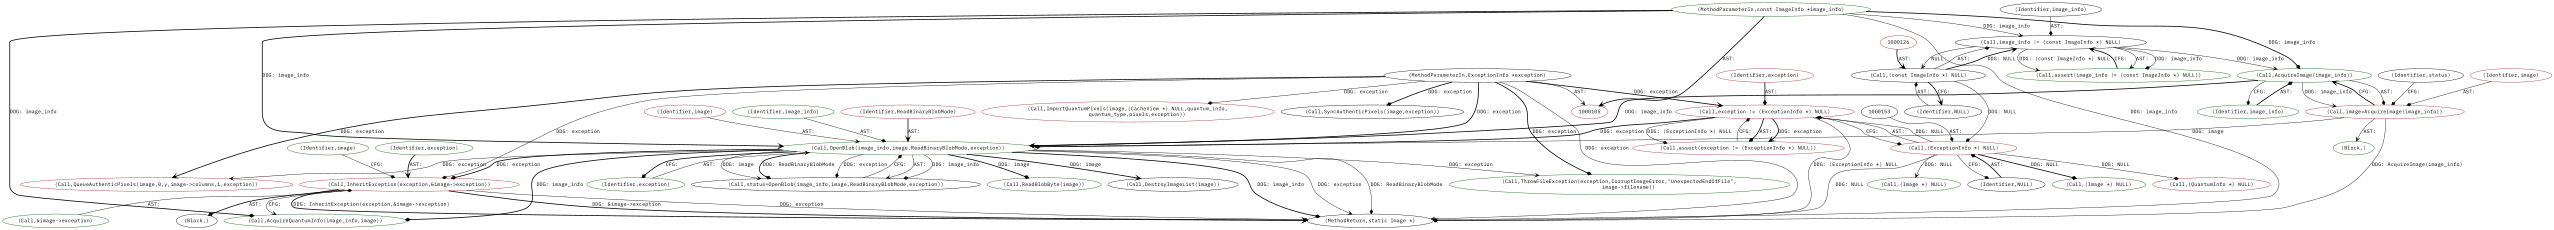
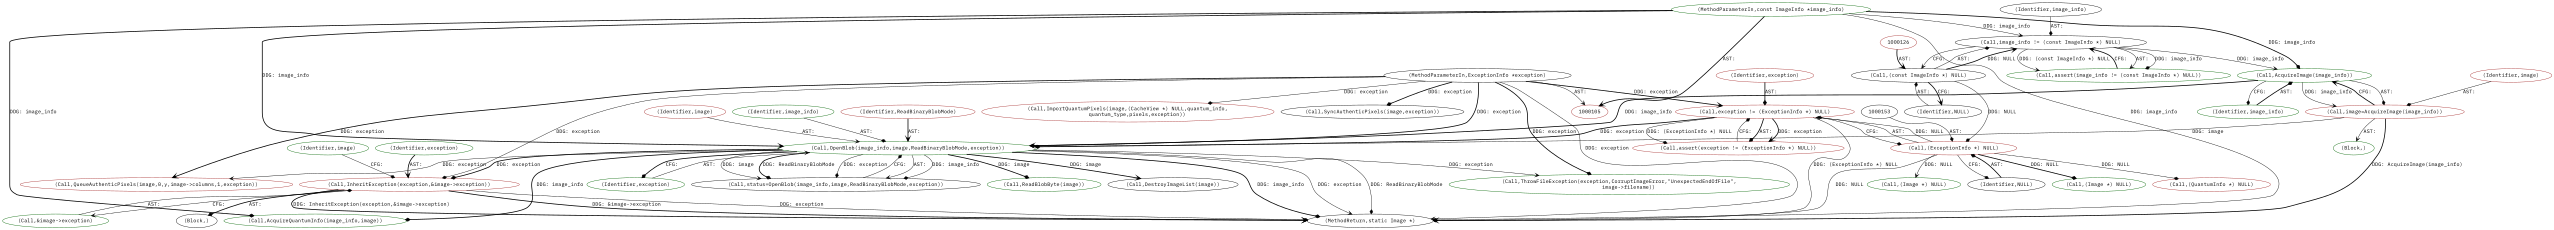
edge "(Call,image_info != (const ImageInfo *) NULL)" -> "(Call,(const ImageInfo *) NULL)": label "NULL: " -> "CFG: "
node "(Identifier,status)": removed
edge "(Call,InheritException(exception,&image->exception))" -> "(Call,AcquireQuantumInfo(image_info,image))": now "(Call,InheritException(exception,&image->exception))" -> "(Call,&image->exception)"
edge "(Call,image=AcquireImage(image_info))" -> "(MethodReturn,static Image *)": style solid -> bold
